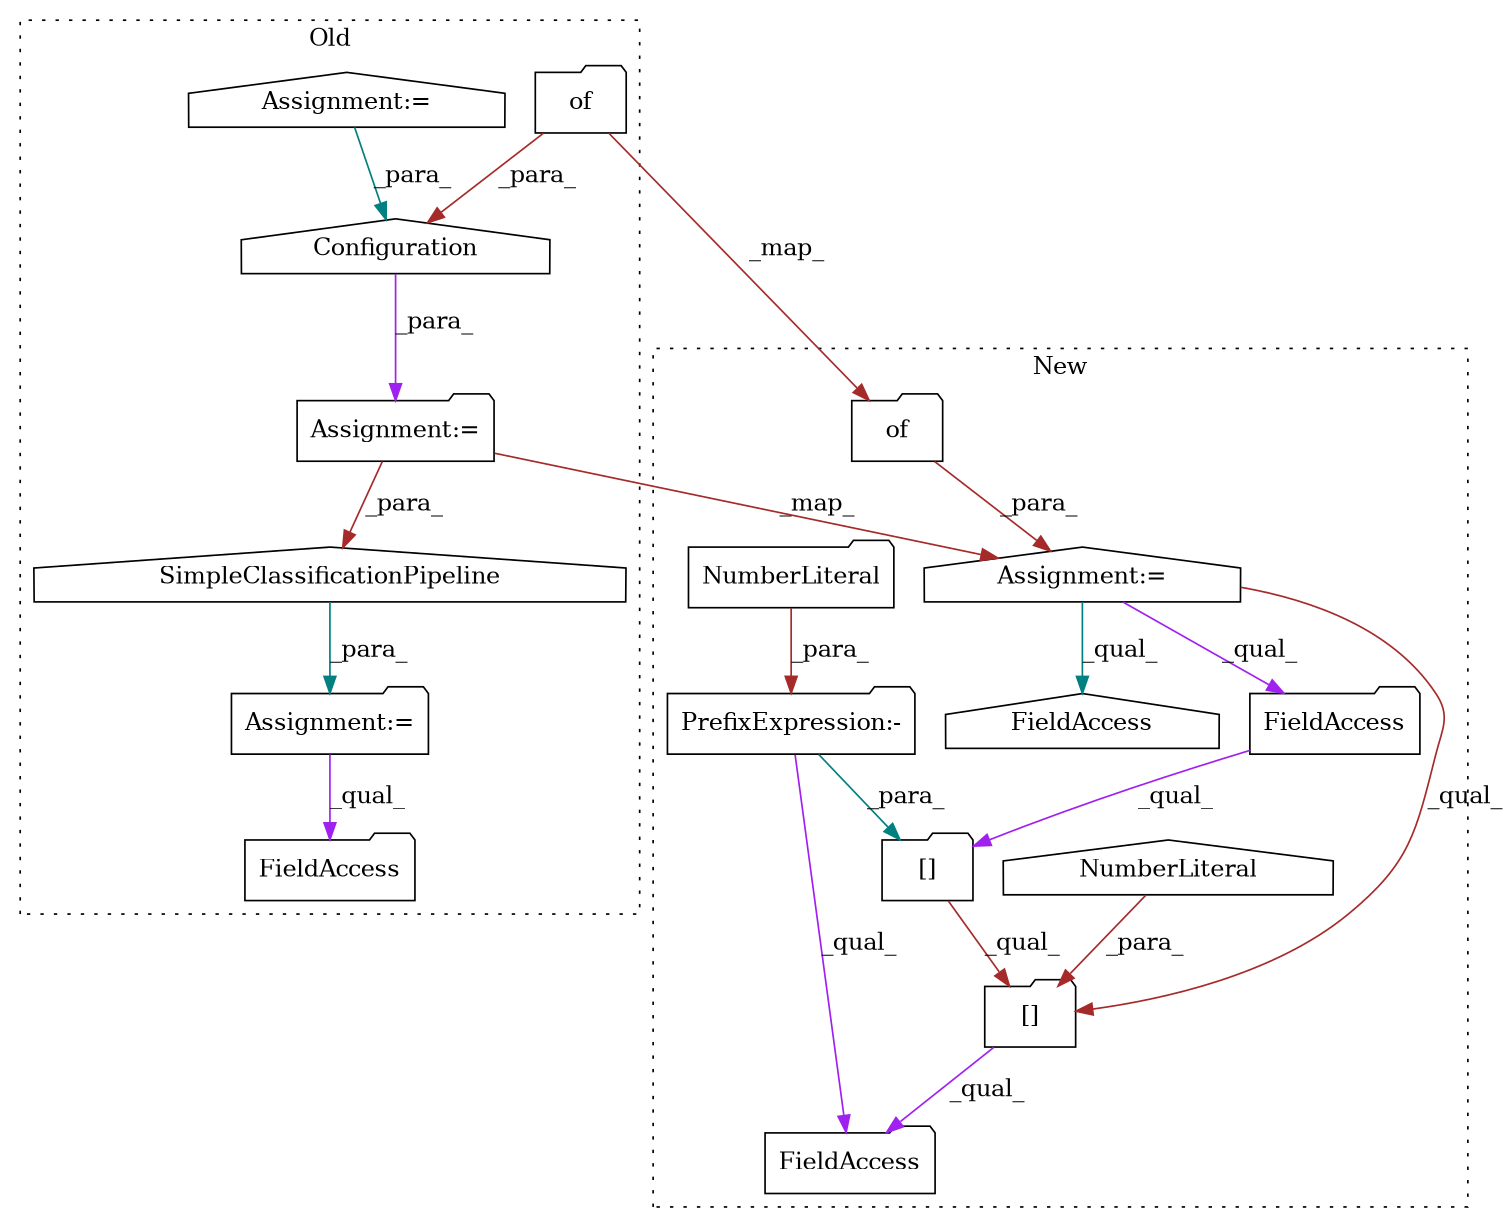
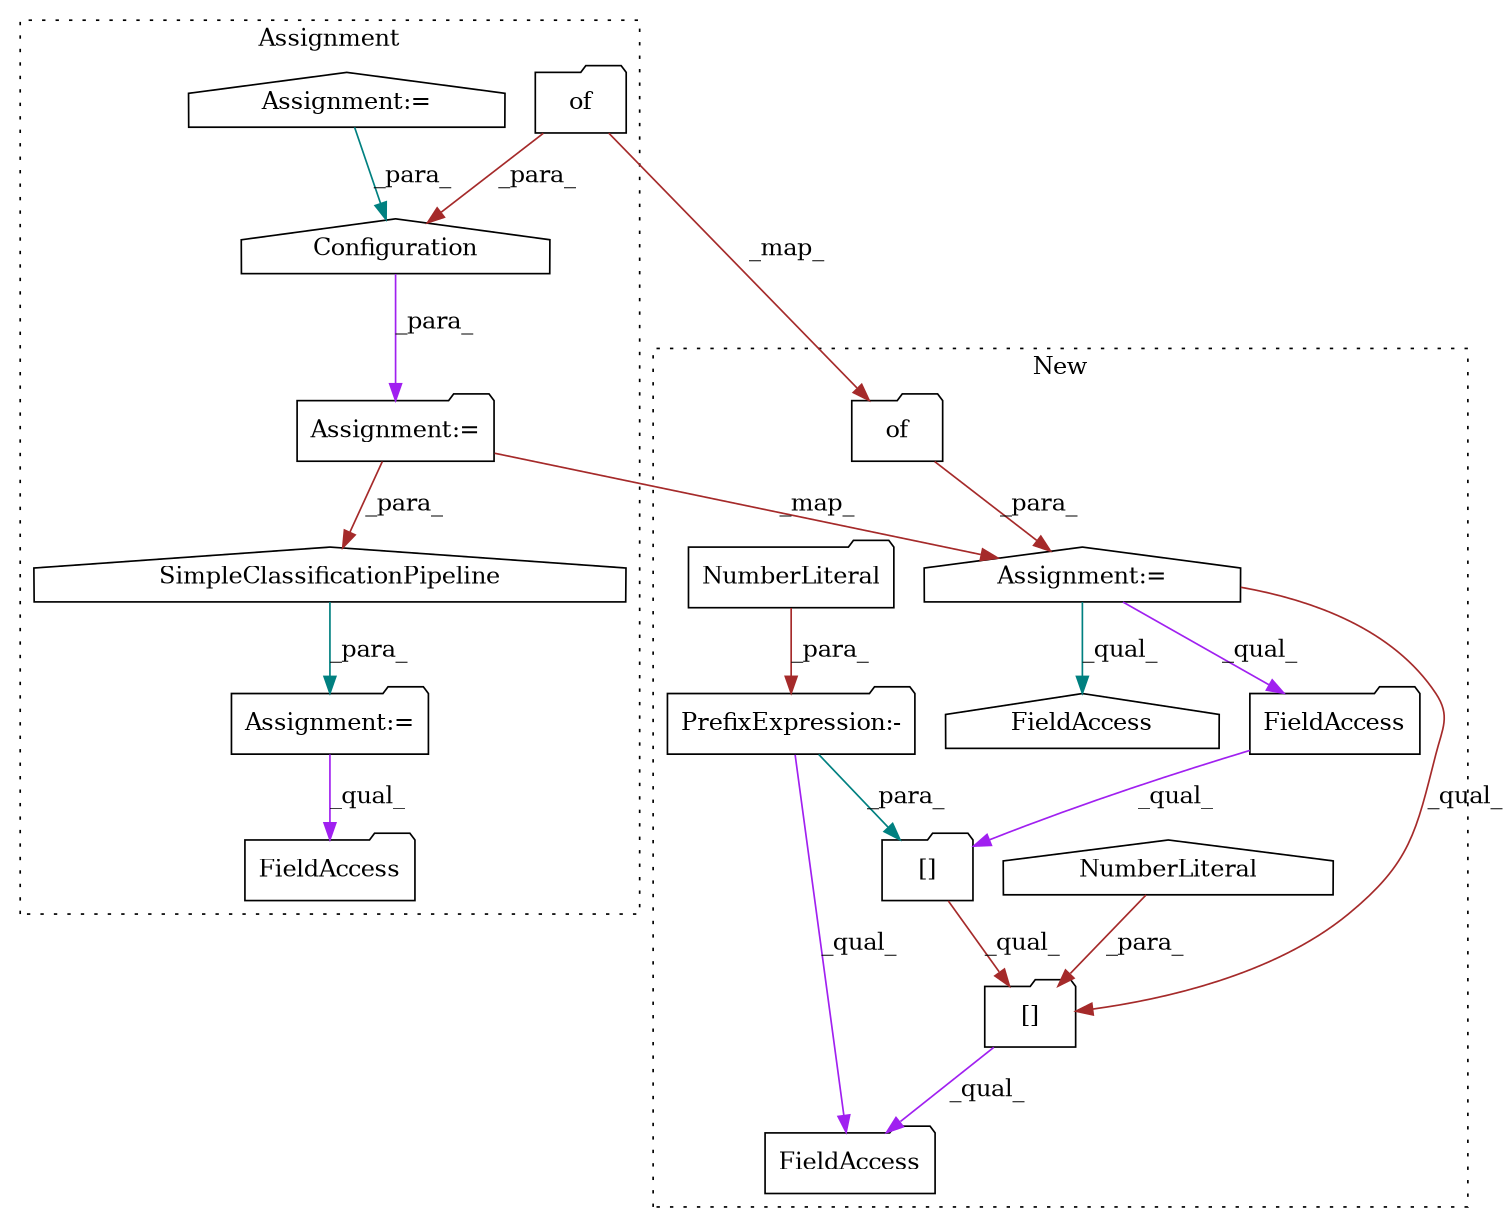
cluster "Old": label "Old" -> "Assignment"
